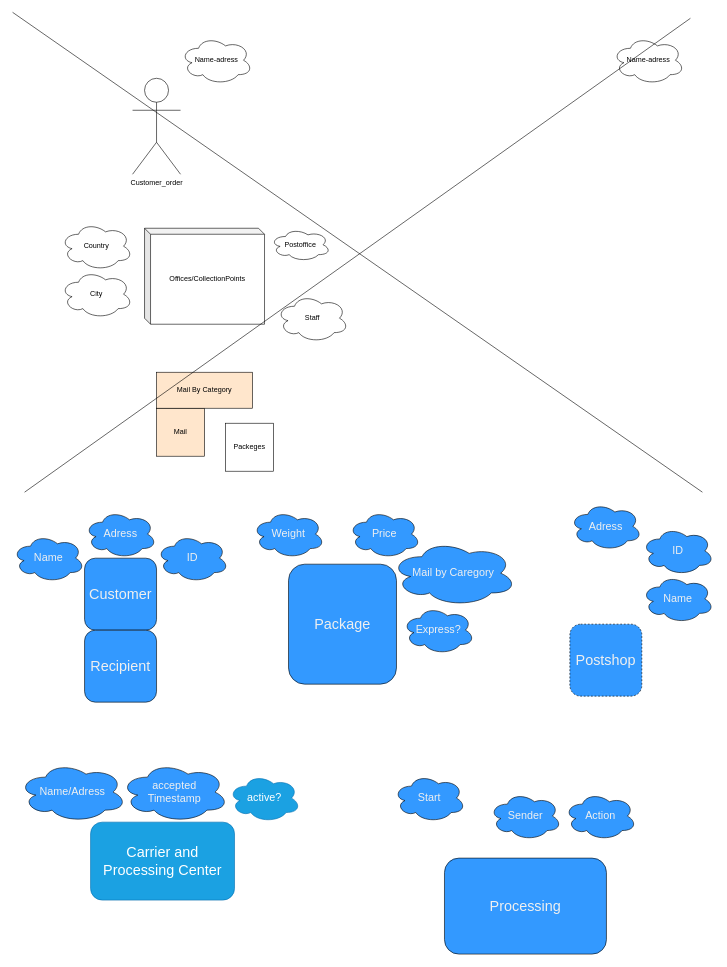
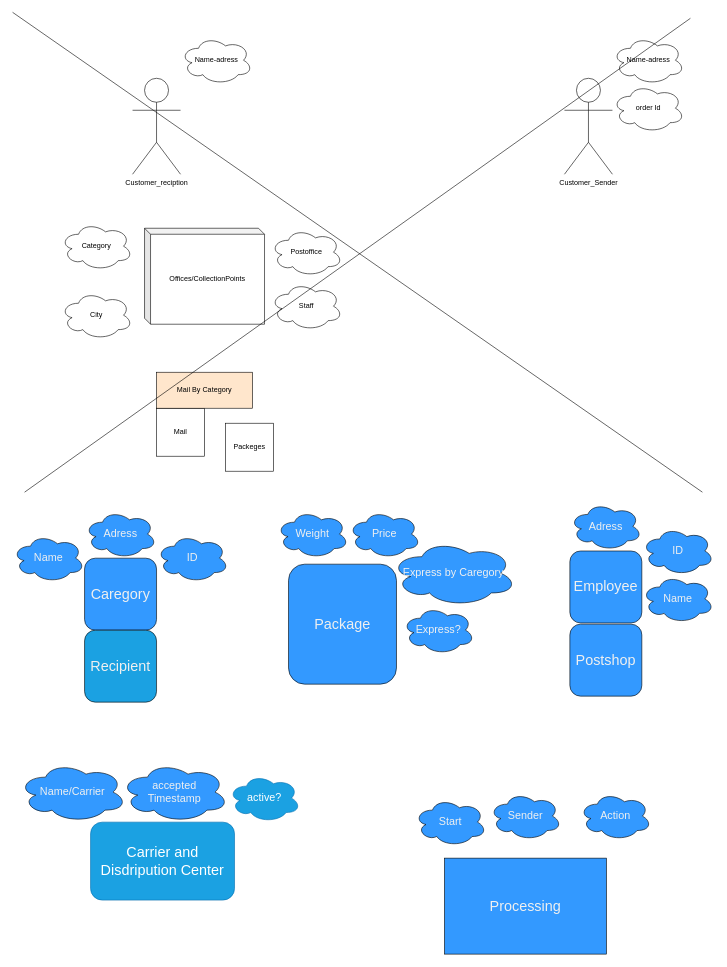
node "order Id": added
node "Customer_Sender": added
node "Customer_order": label "Customer_order" -> "Customer_reciption"
node "Postoffice": size 60x33 -> 72x48
node "Country": label "Country" -> "Category"
node "City": moved (96, 294) -> (96, 315)
node "Staff": moved (312, 318) -> (306, 306)
node "Mail": fillcolor #ffe6cc -> #ffffff
node "Weight": moved (288, 534) -> (312, 534)
node "Mail by Caregory": label "Mail by Caregory" -> "Express by Caregory"
node "Employee": added
node "Customer": label "Customer" -> "Caregory"
node "Postshop": style dashed -> solid
node "Recipient": fillcolor #3399ff -> #1ba1e2
node "Name/Adress": label "Name/Adress" -> "Name/Carrier"
node "Start": moved (429, 798) -> (450, 822)
node "Action": moved (600, 816) -> (615, 816)
node "Carrier and Processing Center": label "Carrier and Processing Center" -> "Carrier and Disdripution Center"
node "Processing": shape rounded rectangle -> rectangle
